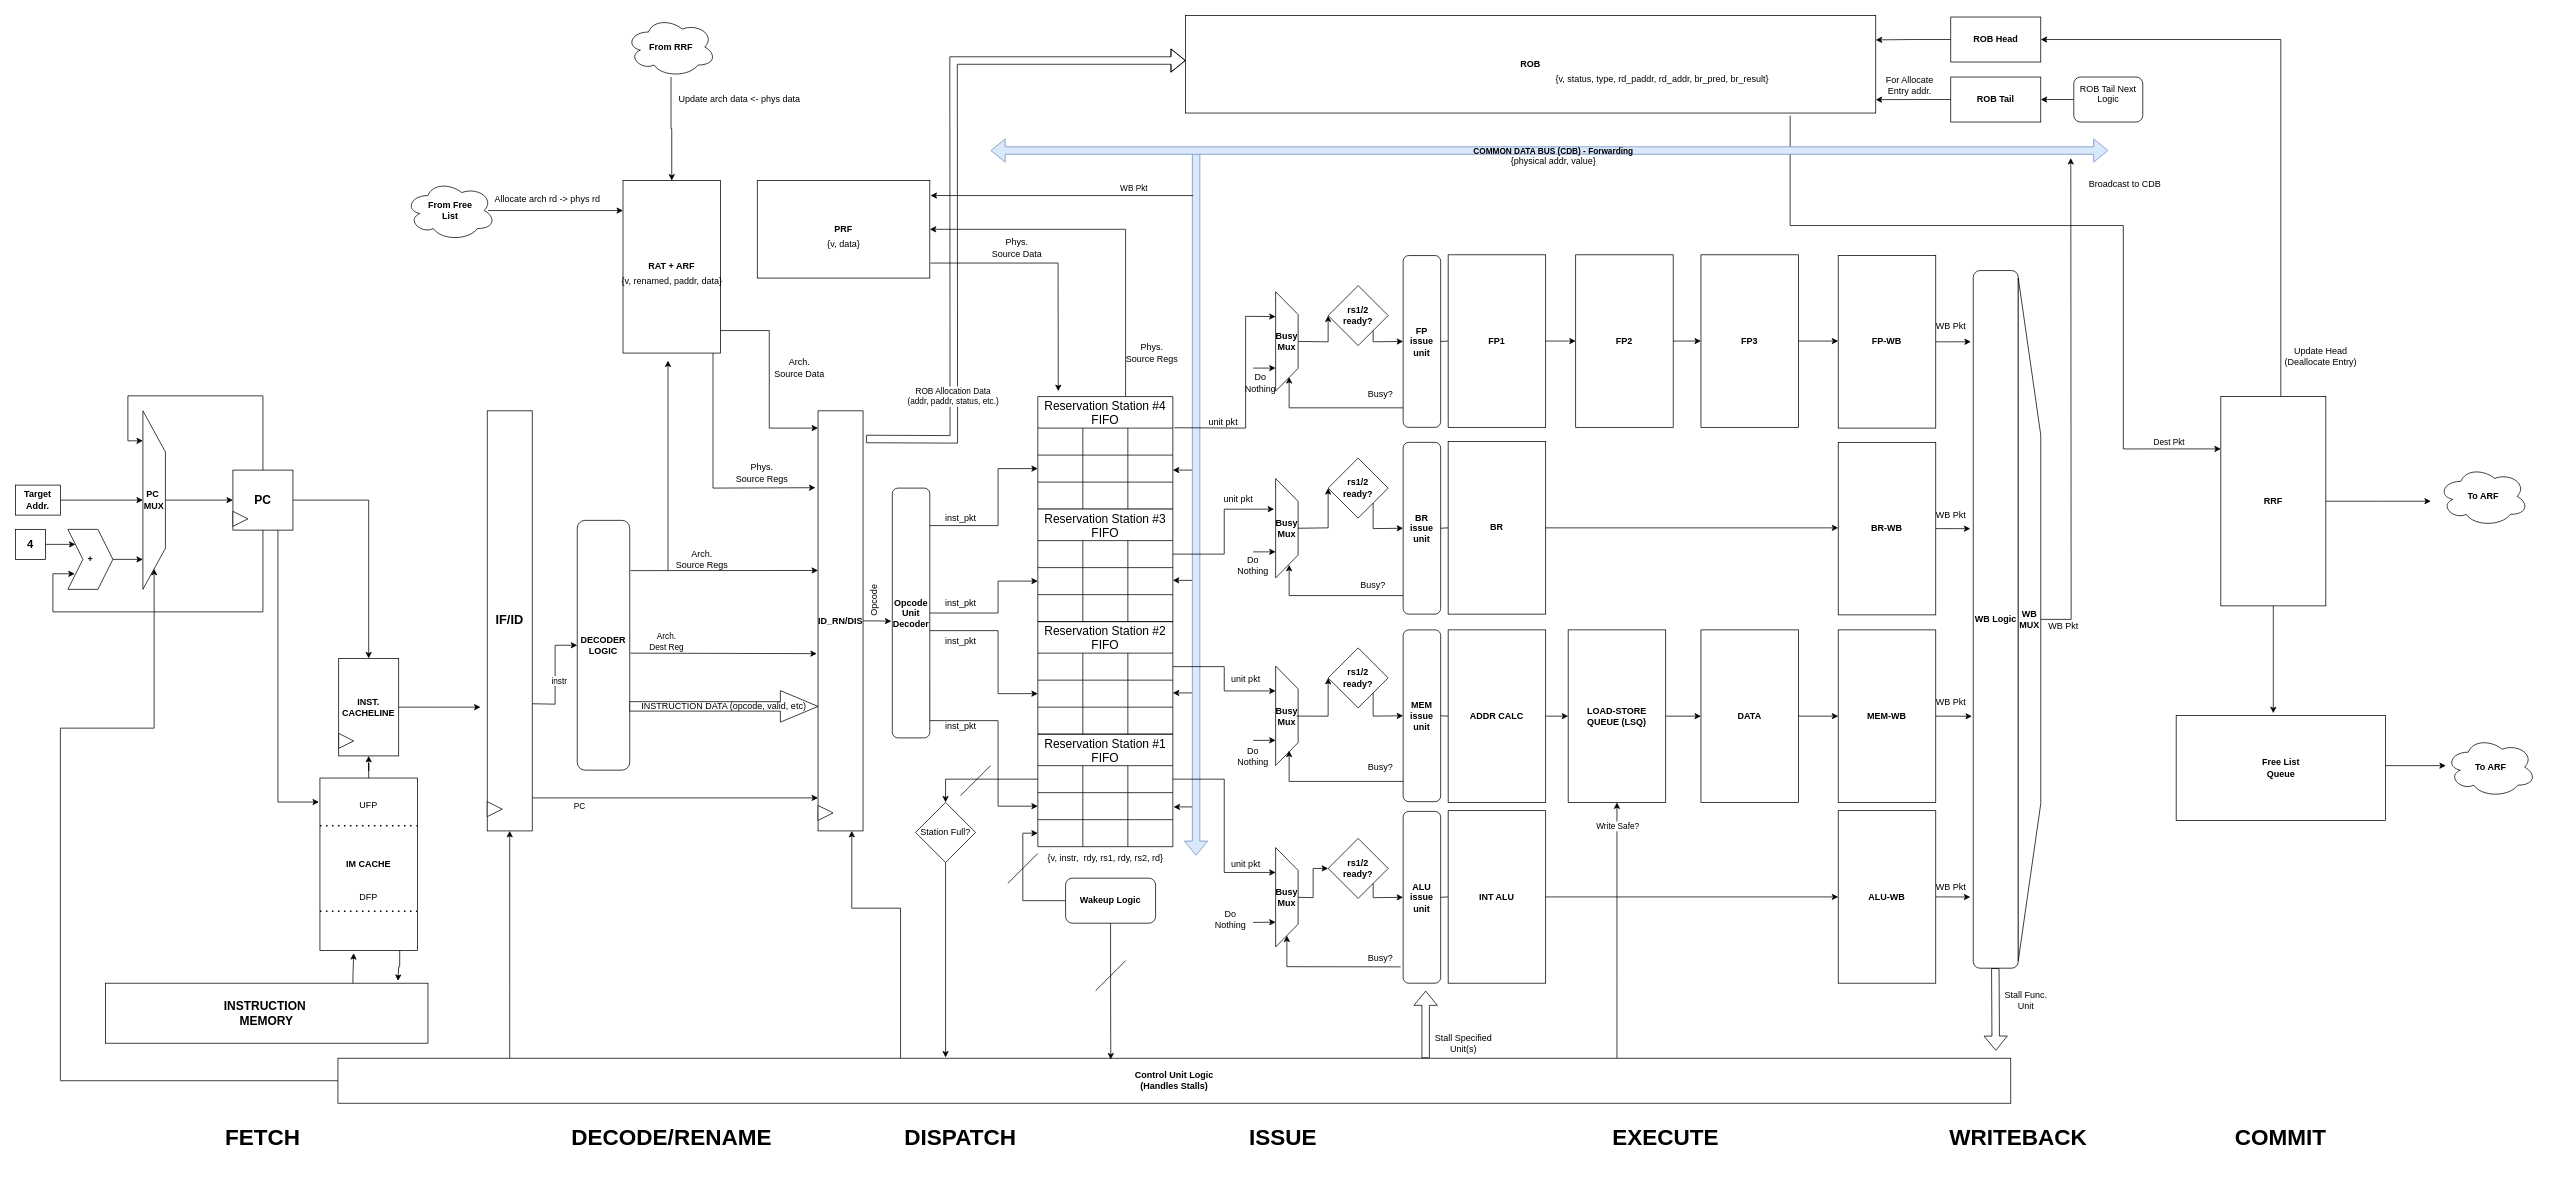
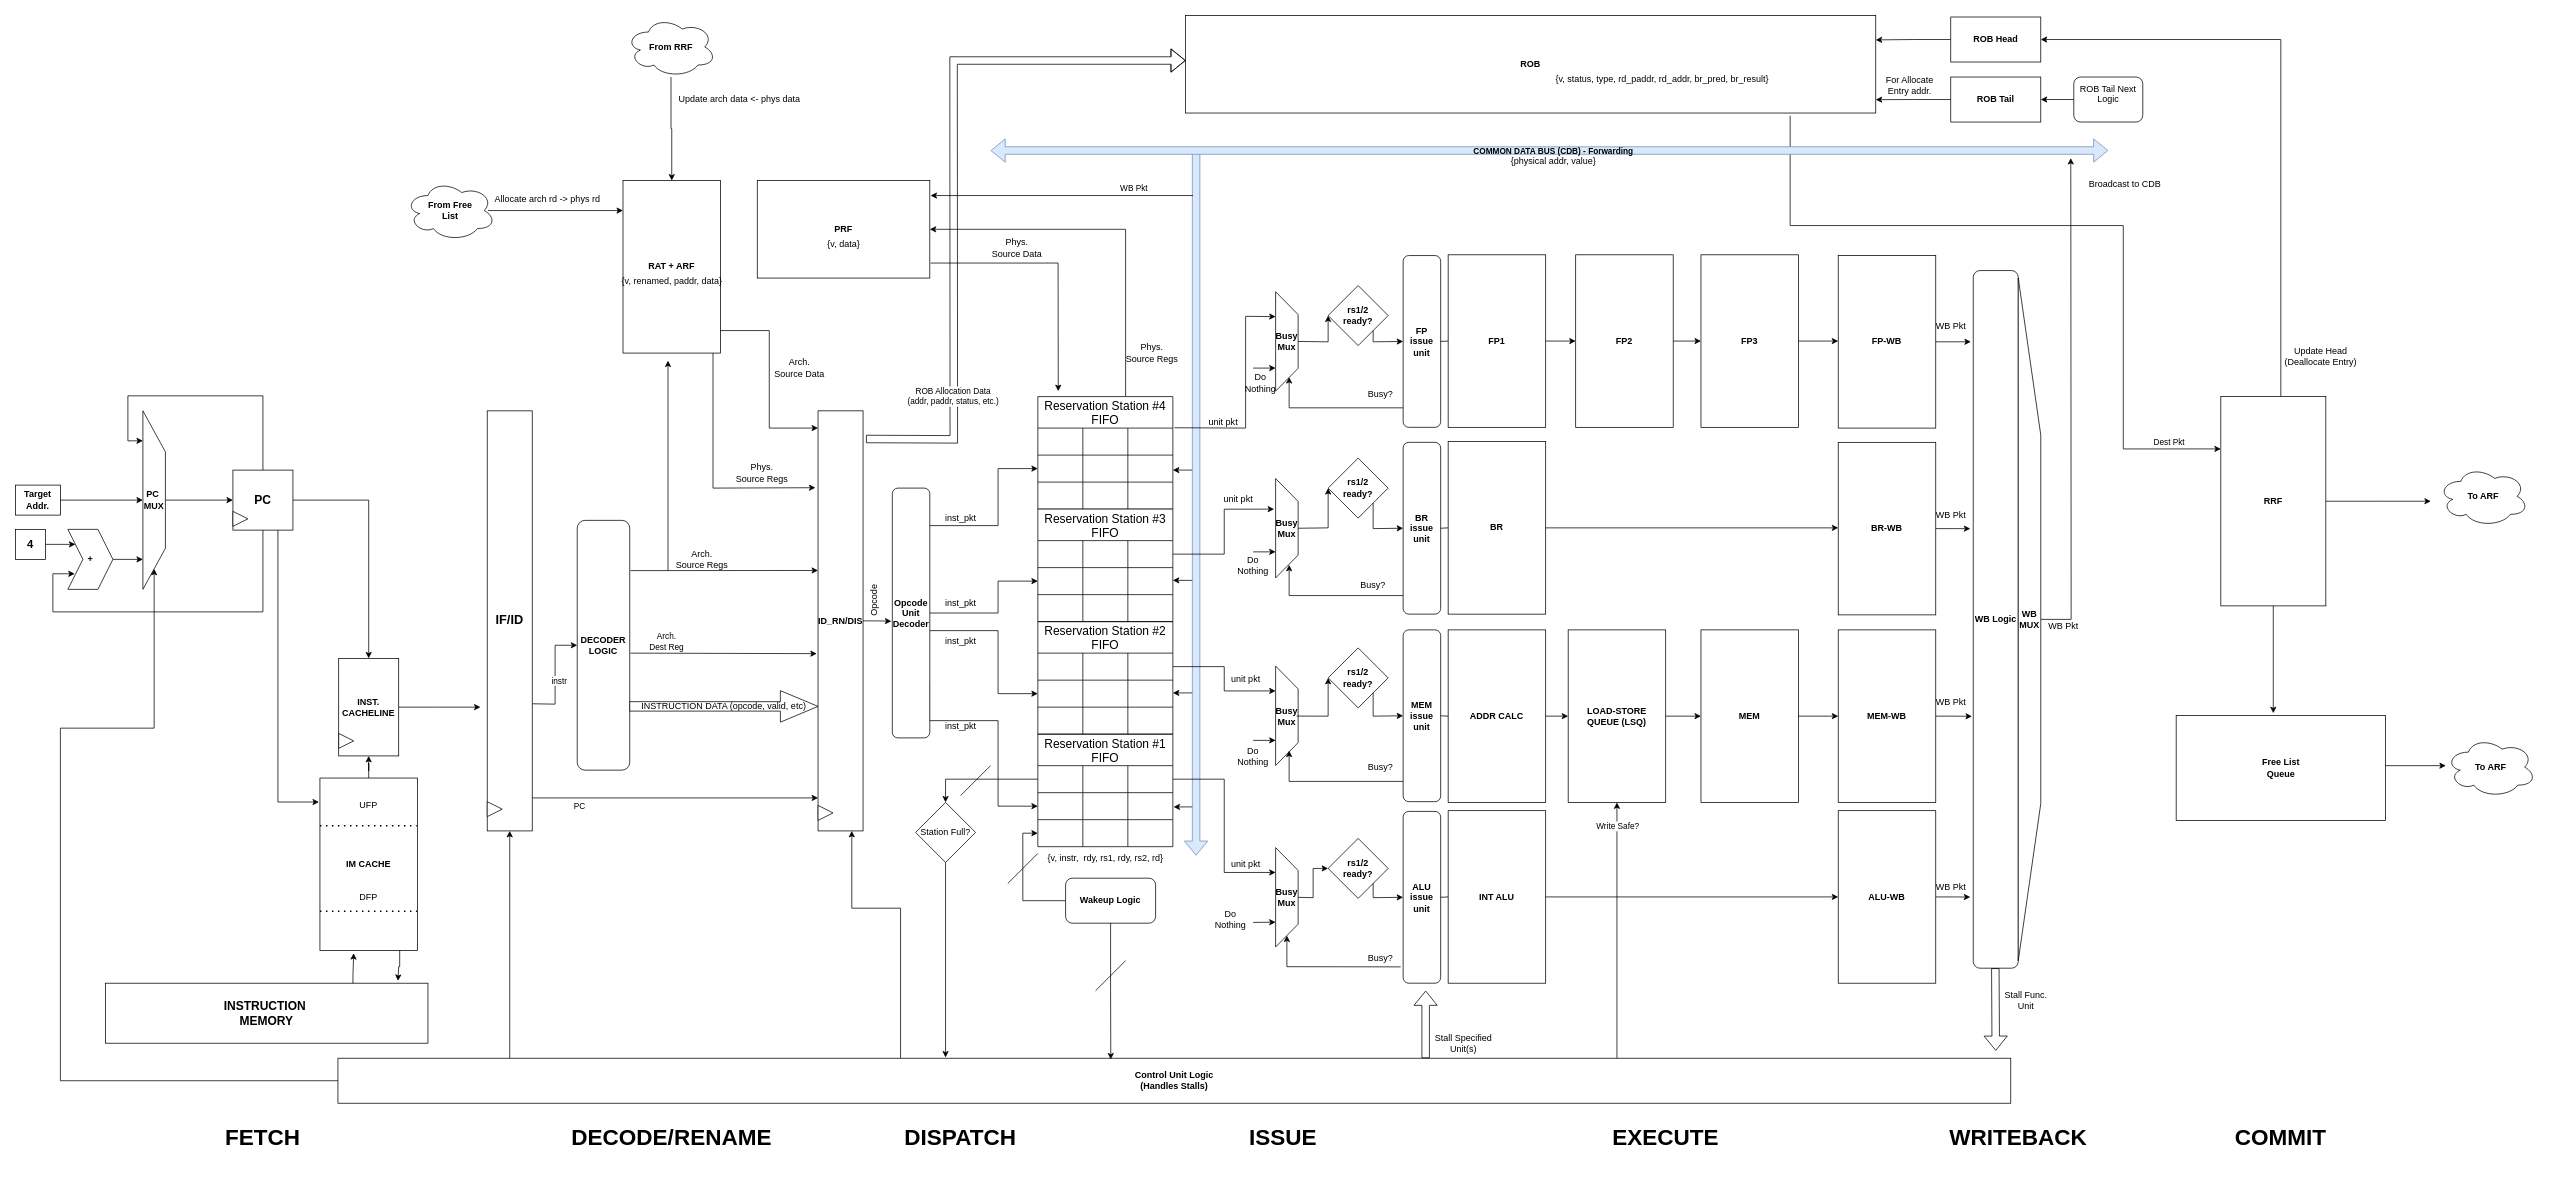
node "DATA": label "DATA" -> "MEM"
